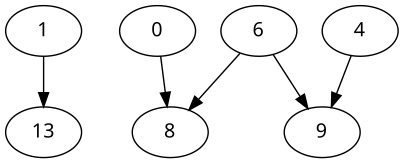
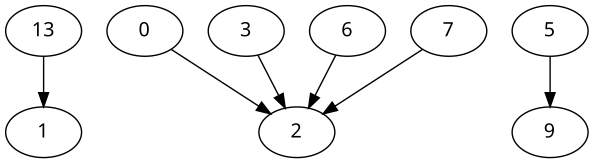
node "3": added
node "4": label "4" -> "5"
node "7": added
edge "1" -> "13": reversed
edge "6" -> "9": removed
node "8": label "8" -> "2"
